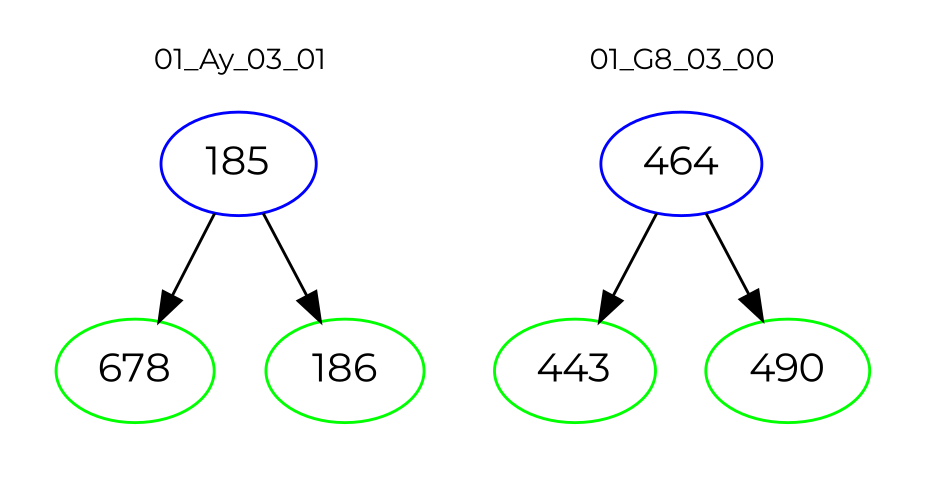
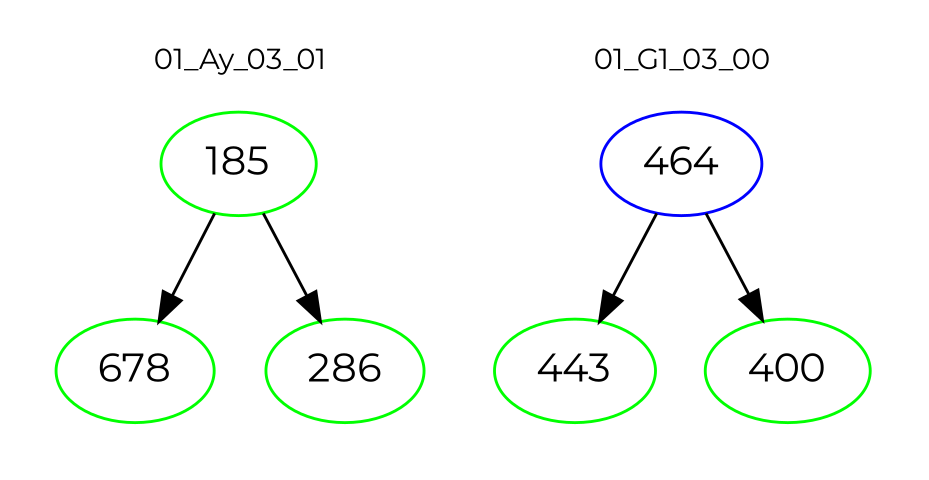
cluster "01_G8_03_00": label "01_G8_03_00" -> "01_G1_03_00"
node "185": color blue -> green
node "186": label "186" -> "286"
node "490": label "490" -> "400"
